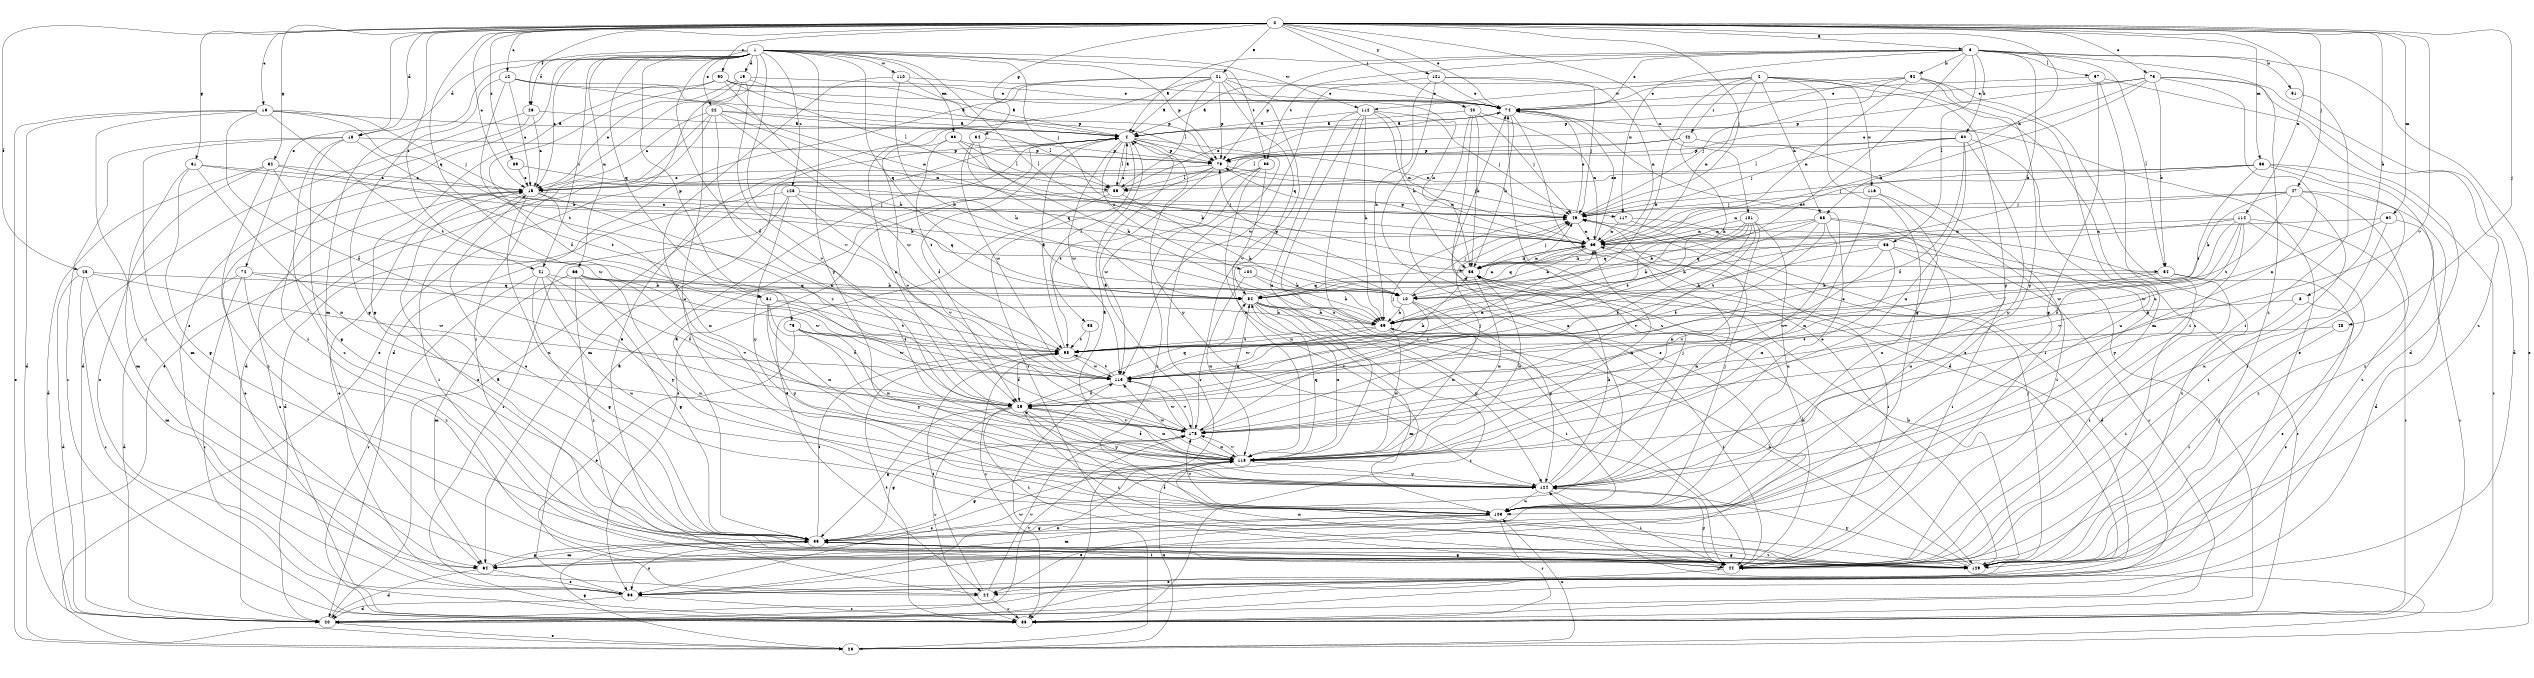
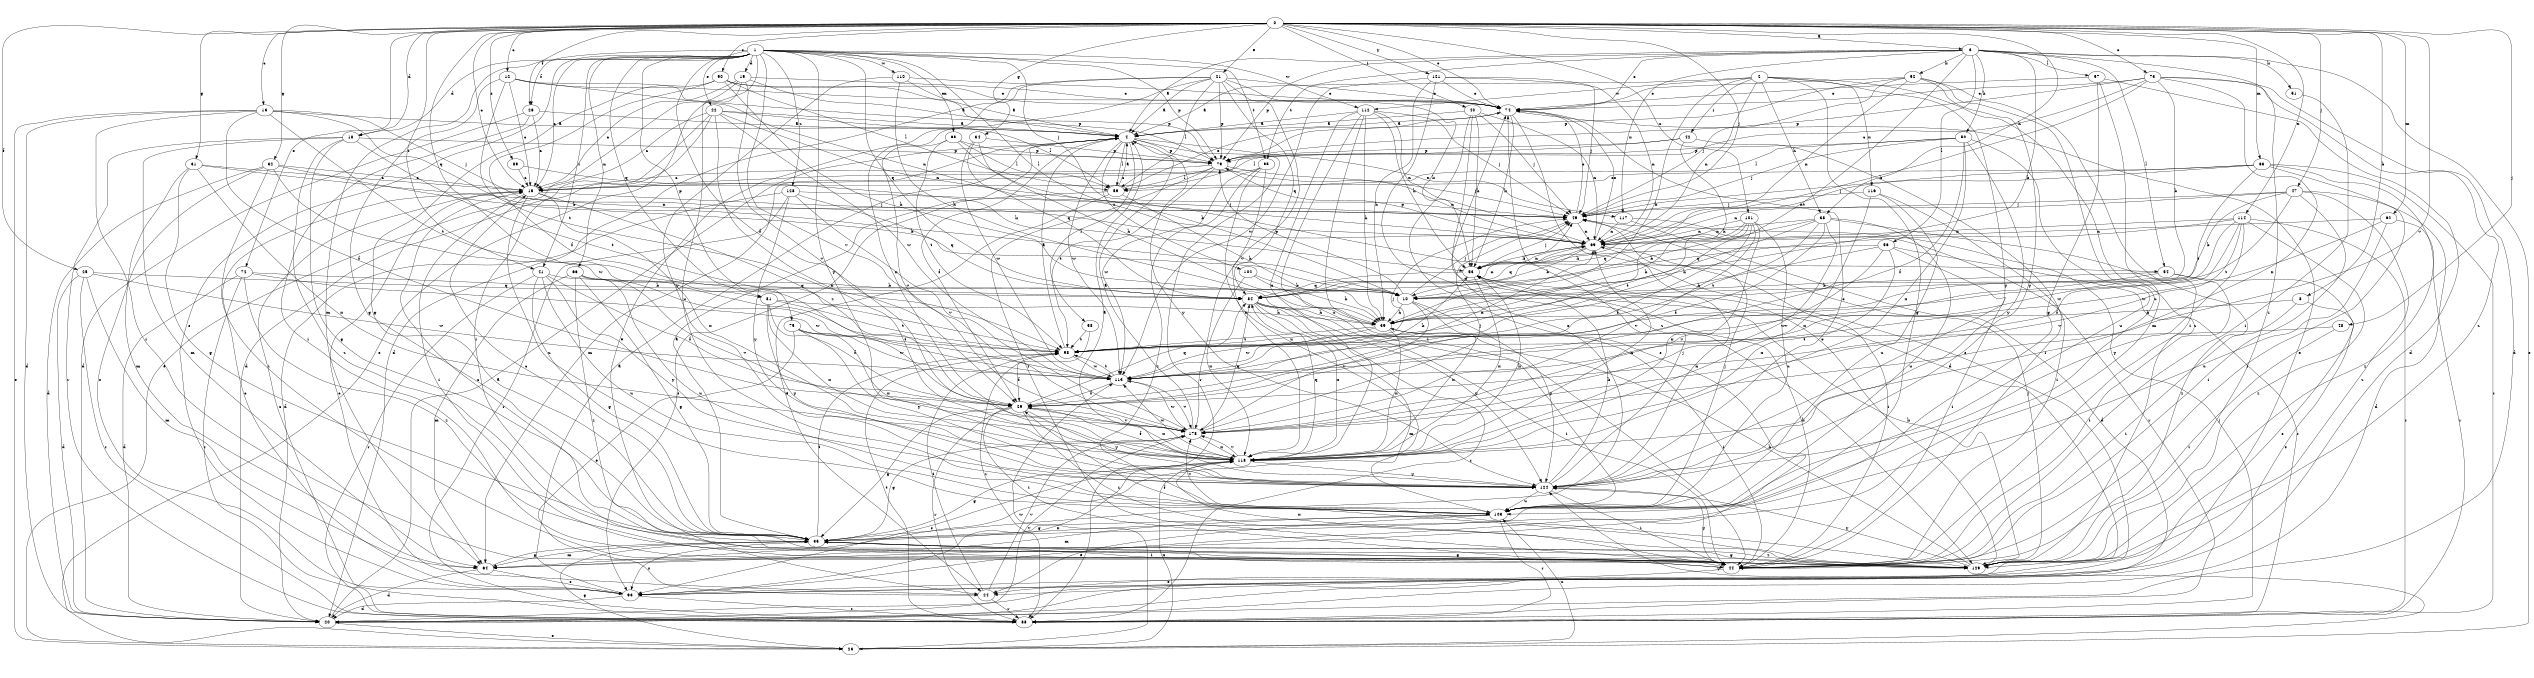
edge "73" -> "54": now "73" -> "10"
